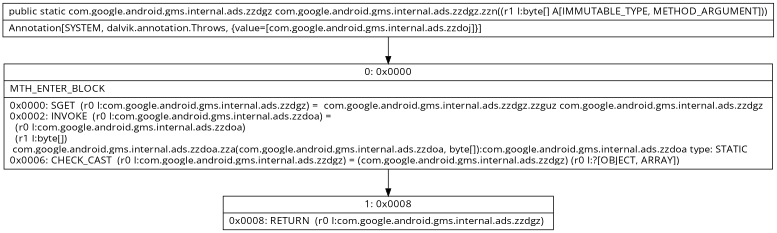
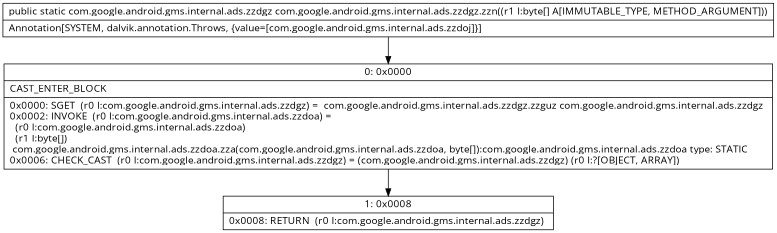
node "0: 0x0000": text "MTH_ENTER_BLOCK" -> "CAST_ENTER_BLOCK"
